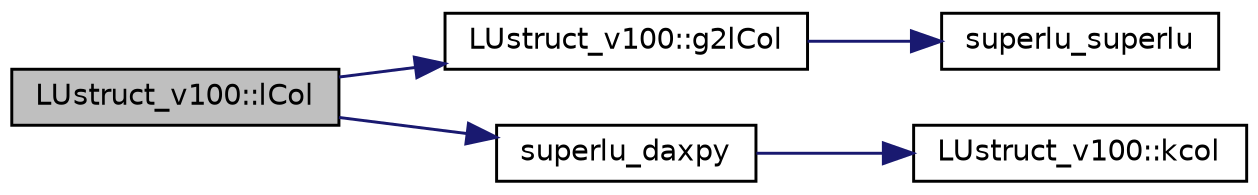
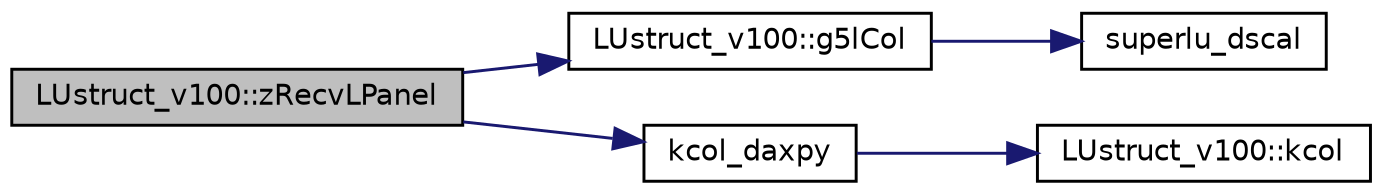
node "LUstruct_v100::g2lCol": label "LUstruct_v100::g2lCol" -> "LUstruct_v100::g5lCol"
node "superlu_superlu": label "superlu_superlu" -> "superlu_dscal"
node "LUstruct_v100::lCol": label "LUstruct_v100::lCol" -> "LUstruct_v100::zRecvLPanel"
node "superlu_daxpy": label "superlu_daxpy" -> "kcol_daxpy"
